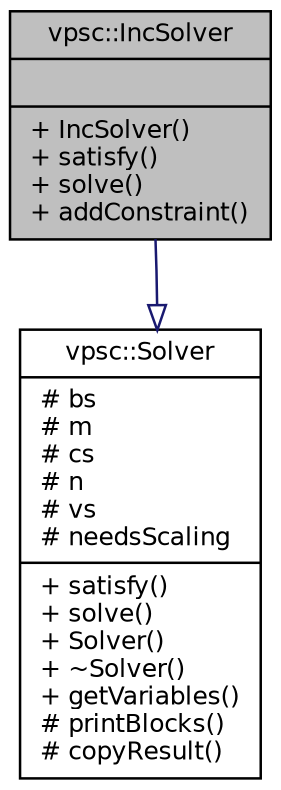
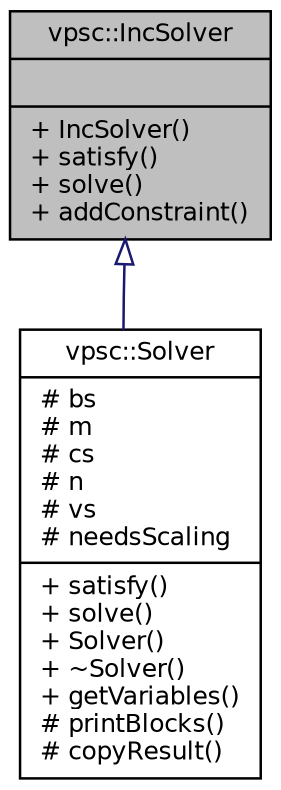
edge "vpsc::IncSolver" -> "vpsc::Solver": reversed
